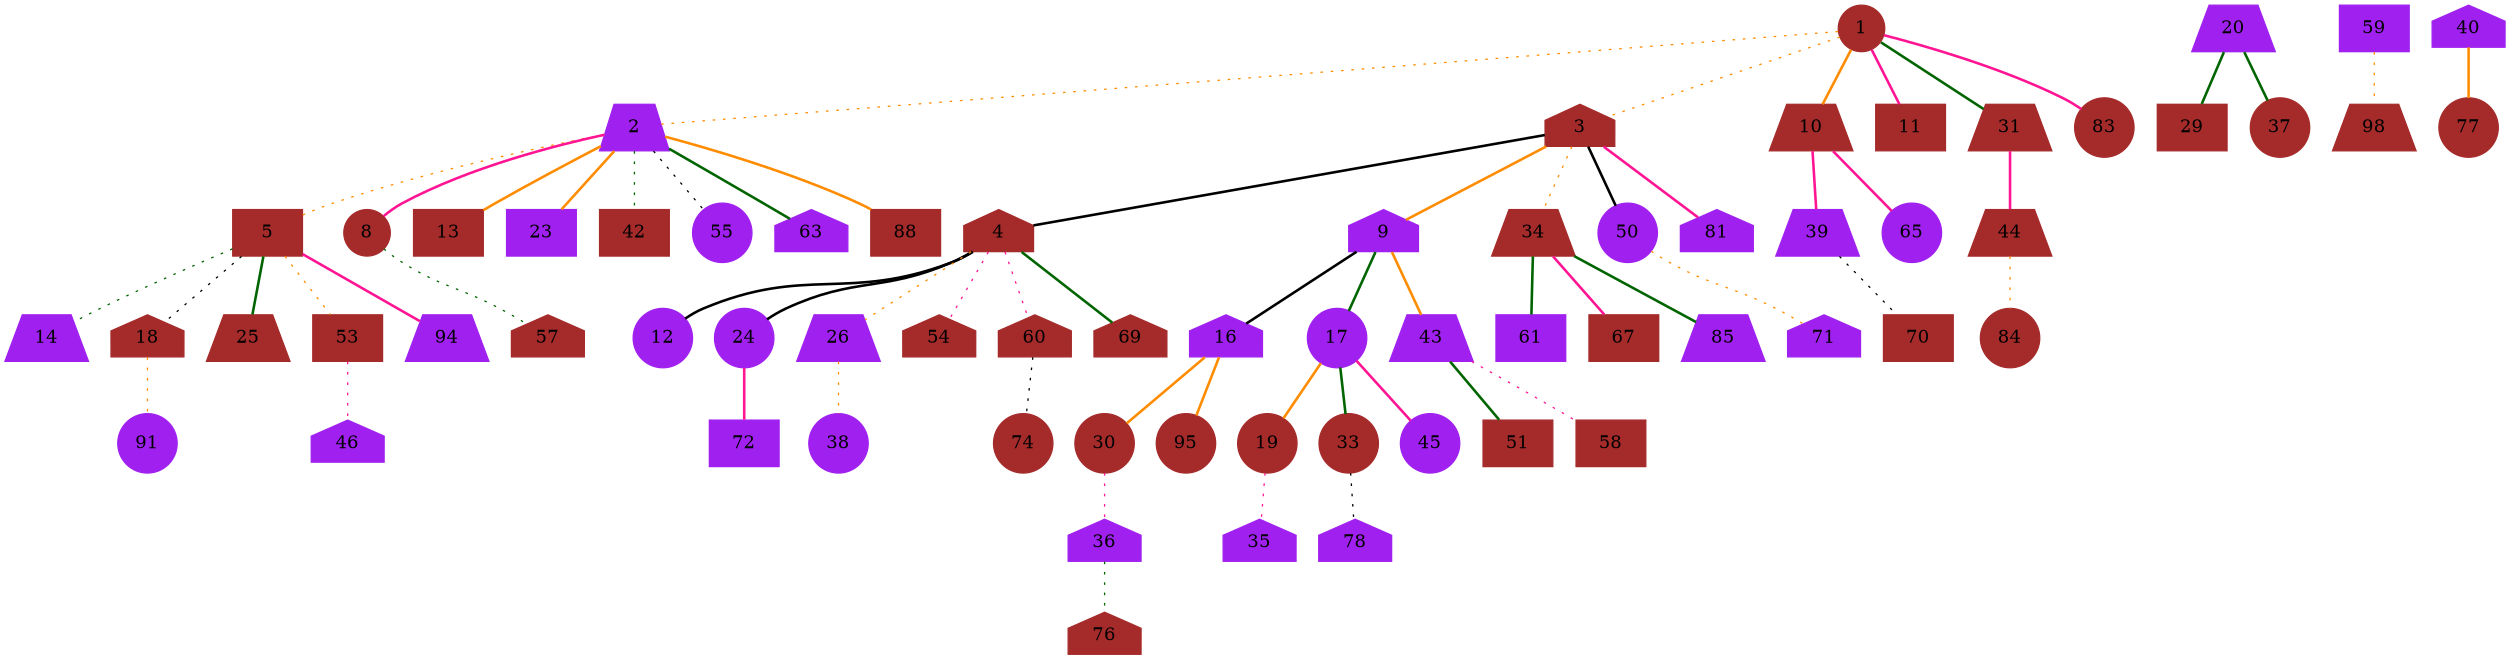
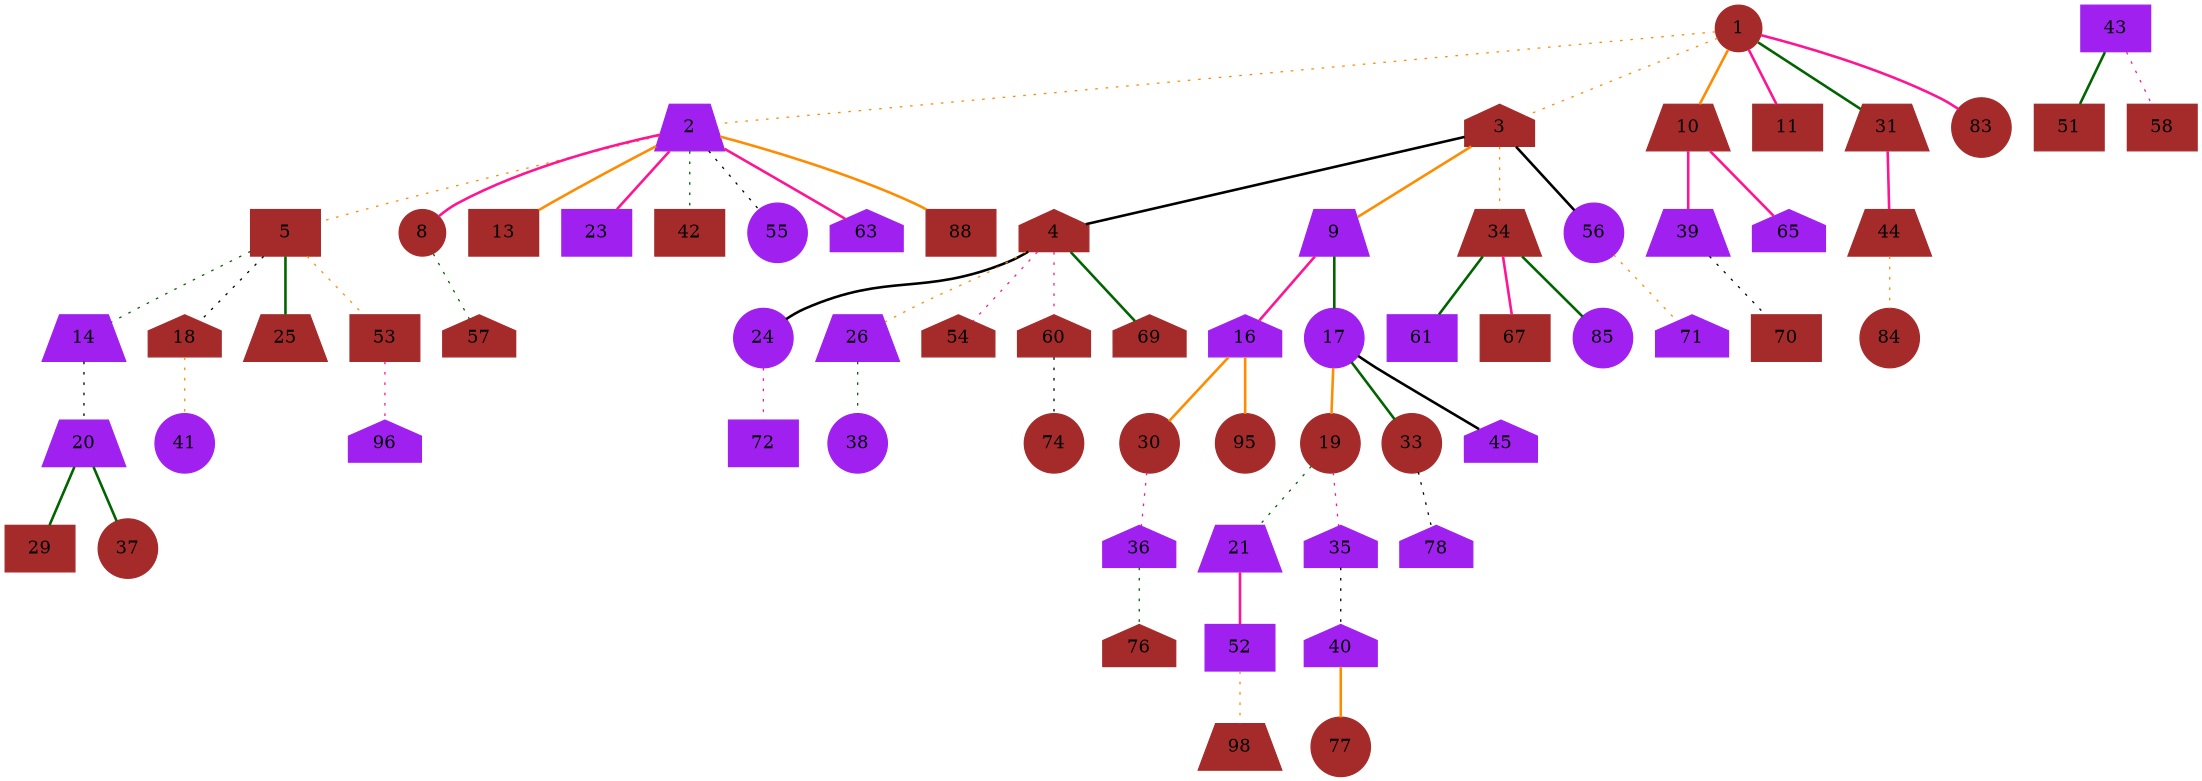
node "59": label "59" -> "52"
edge "2" -- "23": color darkorange -> deeppink
edge "2" -- "63": color darkgreen -> deeppink
node "9": shape house -> trapezium
node "50": label "50" -> "56"
node "81": removed
node "65": shape circle -> house
edge "9" -- "43": removed
edge "9" -- "16": color black -> deeppink
node "94": removed
node "12": removed
node "43": shape trapezium -> box
node "85": shape trapezium -> circle
edge "26" -- "38": color darkorange -> darkgreen
edge "14" -- "20": added
edge "17" -- "45": color deeppink -> black
edge "24" -- "72": style bold -> dotted
node "91": label "91" -> "41"
node "46": label "46" -> "96"
node "45": shape circle -> house
node "21": added
edge "35" -- "40": added
